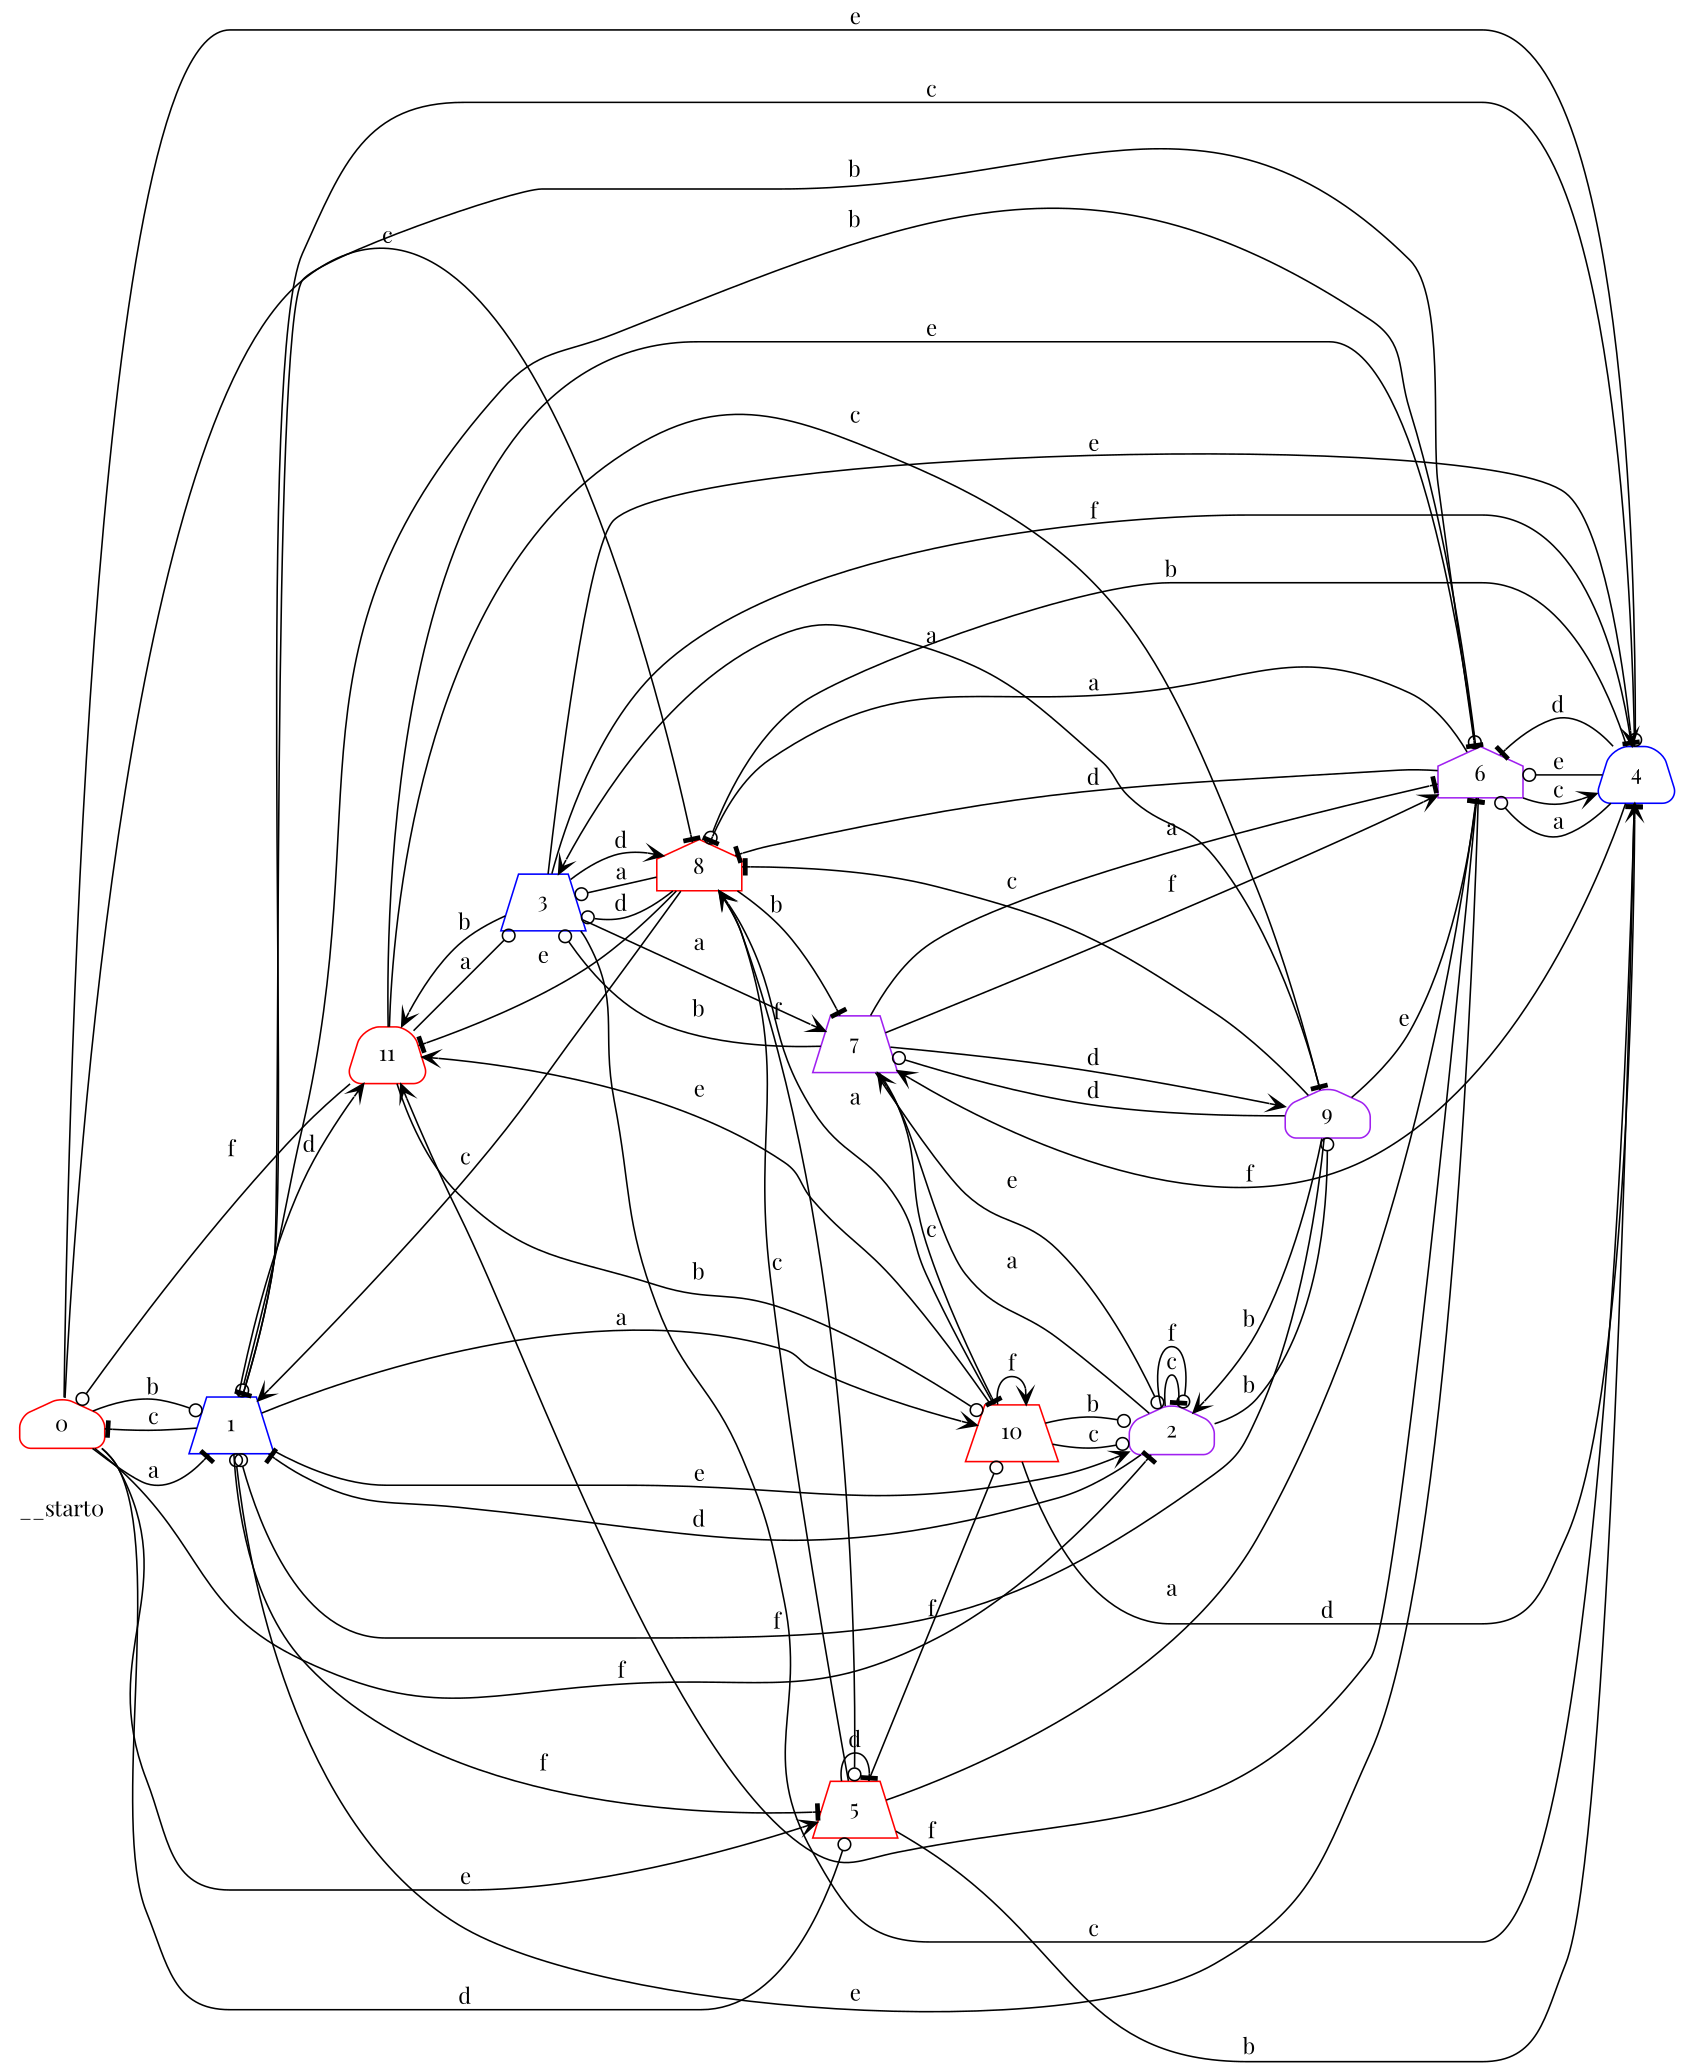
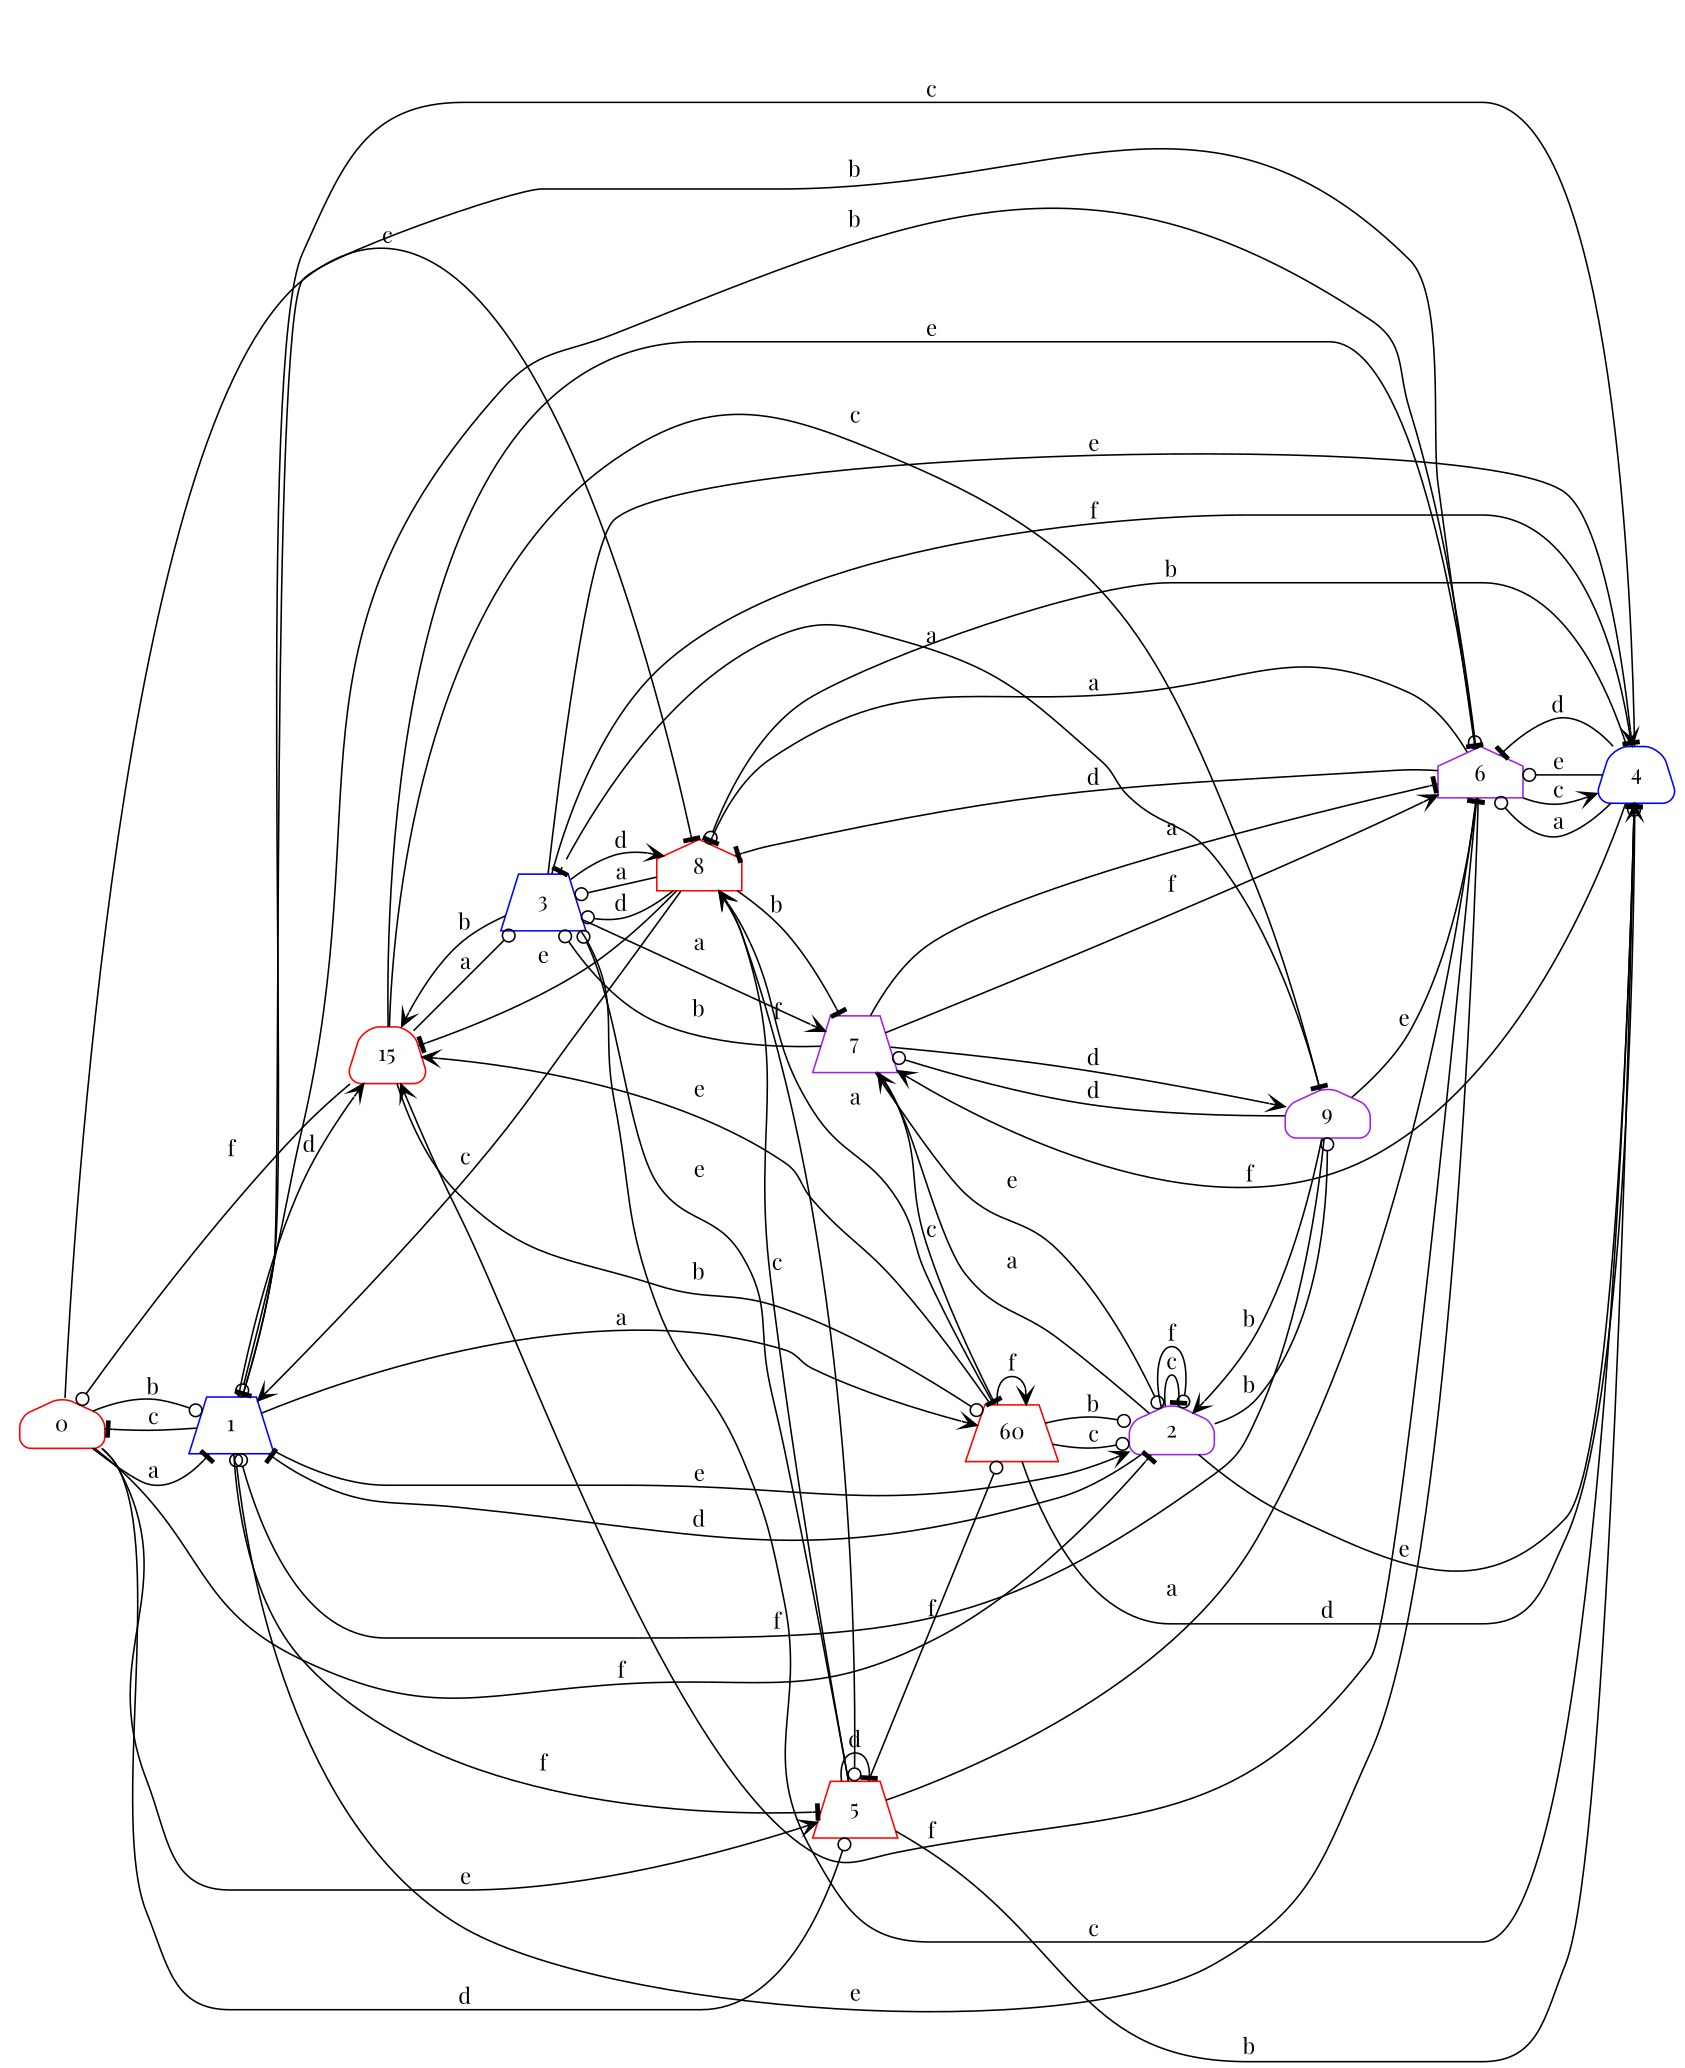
edge "0" -> "4": now "2" -> "4"
edge "9" -> "3": arrowhead vee -> tee
edge "9" -> "8": removed, label "c"
node "11": label "11" -> "15"
edge "5" -> "3": added, label "e"
node "10": label "10" -> "60"
node "__start0": removed
